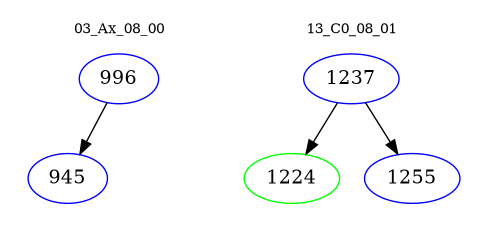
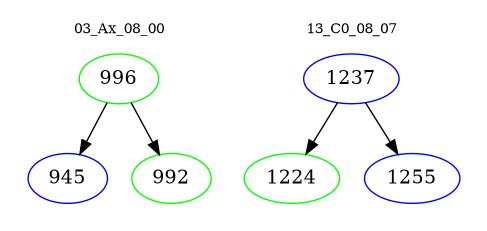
cluster "13_C0_08_01": label "13_C0_08_01" -> "13_C0_08_07"
node "996": color blue -> green
node "992": added
